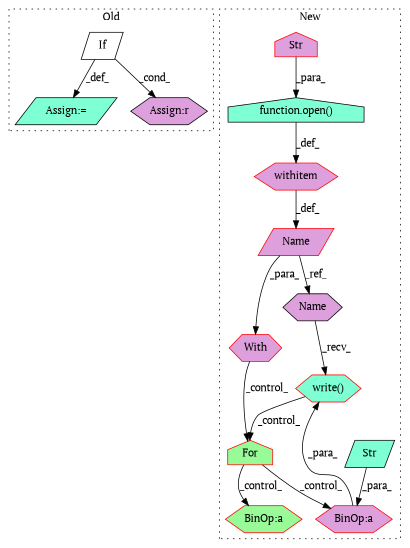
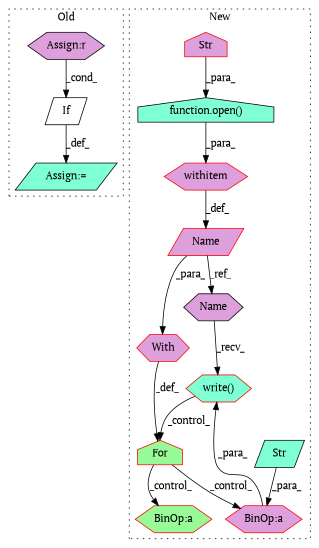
edge "If" -> "Assign:r": reversed
edge "function.open()" -> "withitem": label "_def_" -> "_para_"
edge "With" -> "For": label "_control_" -> "_def_"
